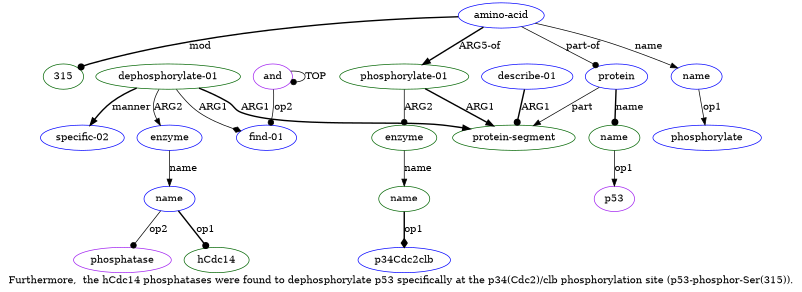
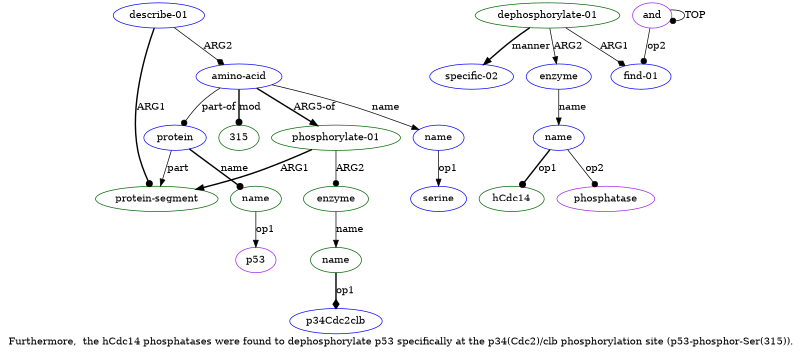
edge "describe-01" -> "amino-acid": added, label "ARG2"
edge "dephosphorylate-01" -> "protein-segment": removed, label "ARG1"
node "phosphorylate": label "phosphorylate" -> "serine"
